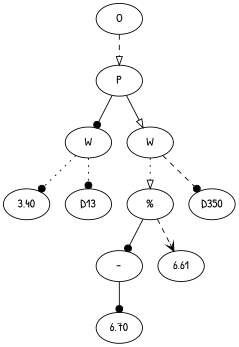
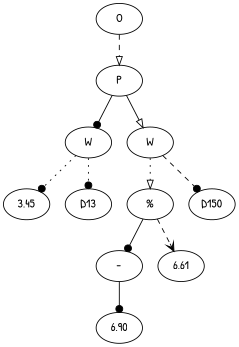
node "3.40": label "3.40" -> "3.45"
node "D350": label "D350" -> "D150"
node "6.70": label "6.70" -> "6.90"
